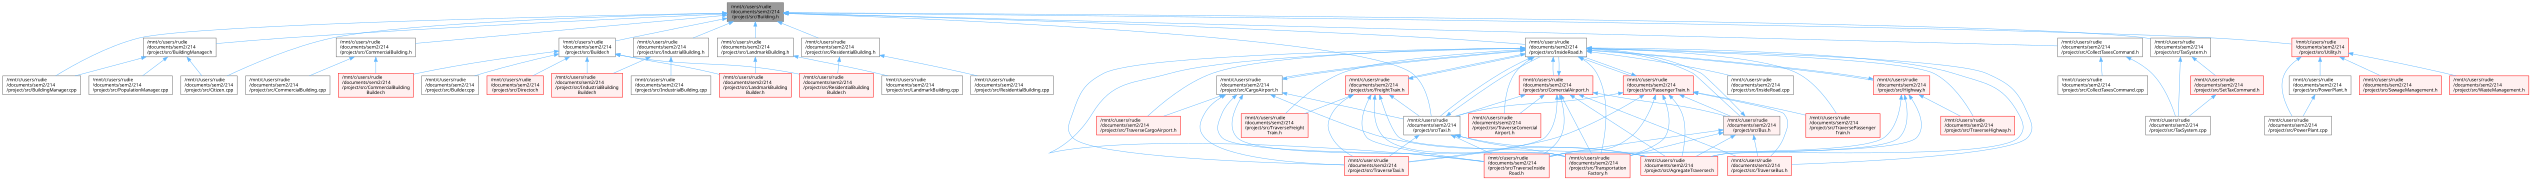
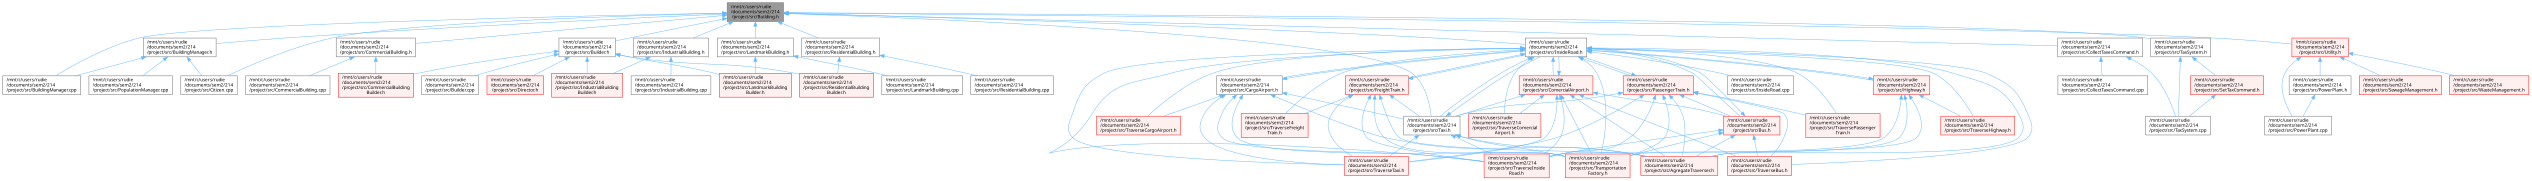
node "/mnt/c/users/rudie /documents/sem2/214 /project/src/Bus.h": color grey40 -> red
